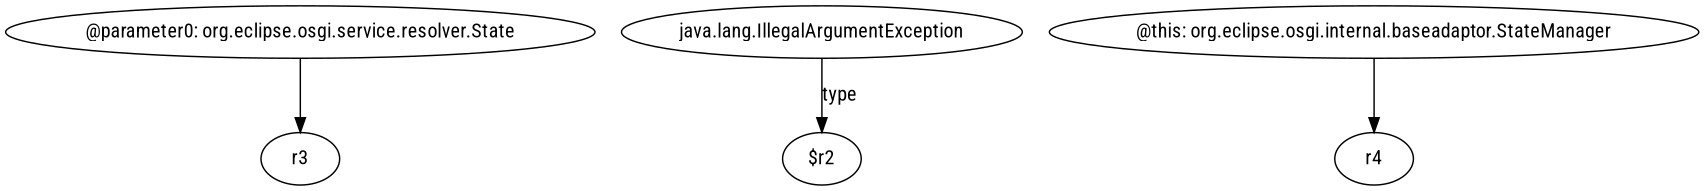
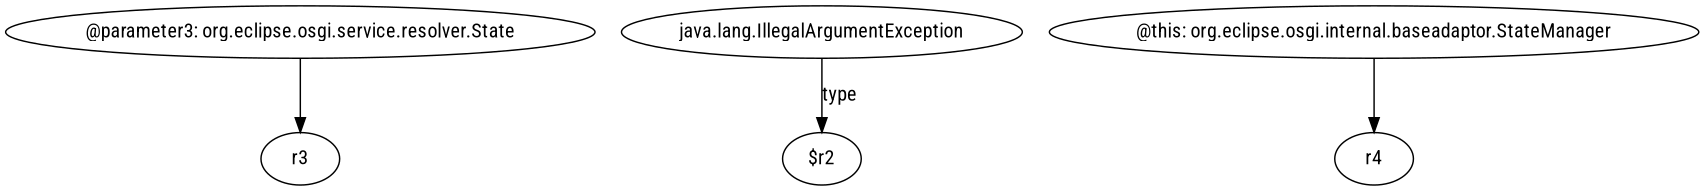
node "@parameter0: org.eclipse.osgi.service.resolver.State": label "@parameter0: org.eclipse.osgi.service.resolver.State" -> "@parameter3: org.eclipse.osgi.service.resolver.State"
